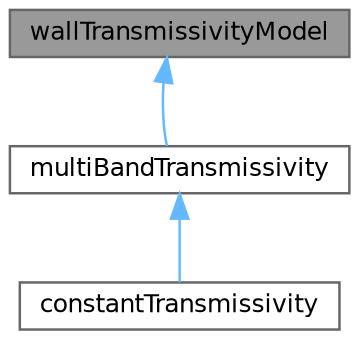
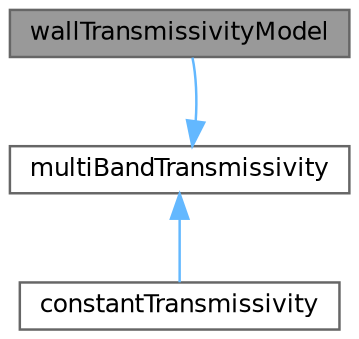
edge "multiBandTransmissivity" -> "wallTransmissivityModel": reversed
